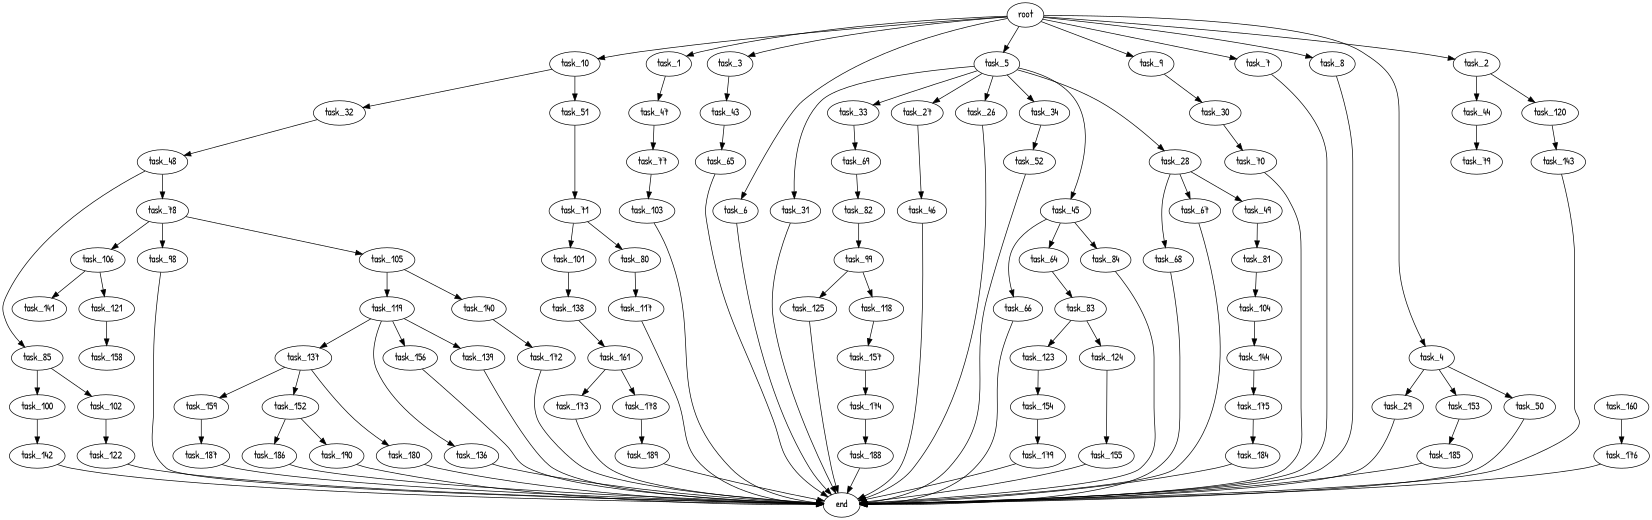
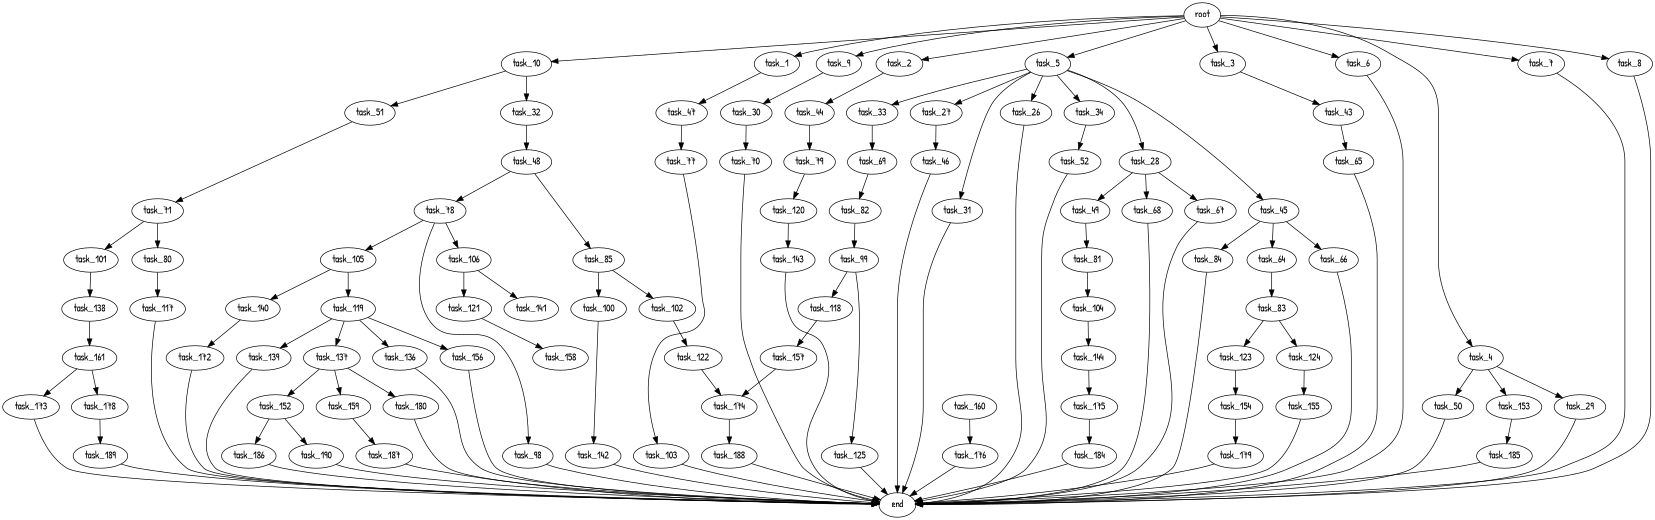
edge "task_2" -> "task_120": now "task_79" -> "task_120"
edge "task_122" -> "end": now "task_122" -> "task_174"
